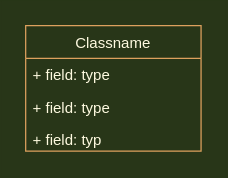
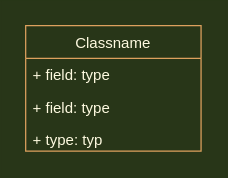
node "+ field: typ": label "+ field: typ" -> "+ type: typ"
